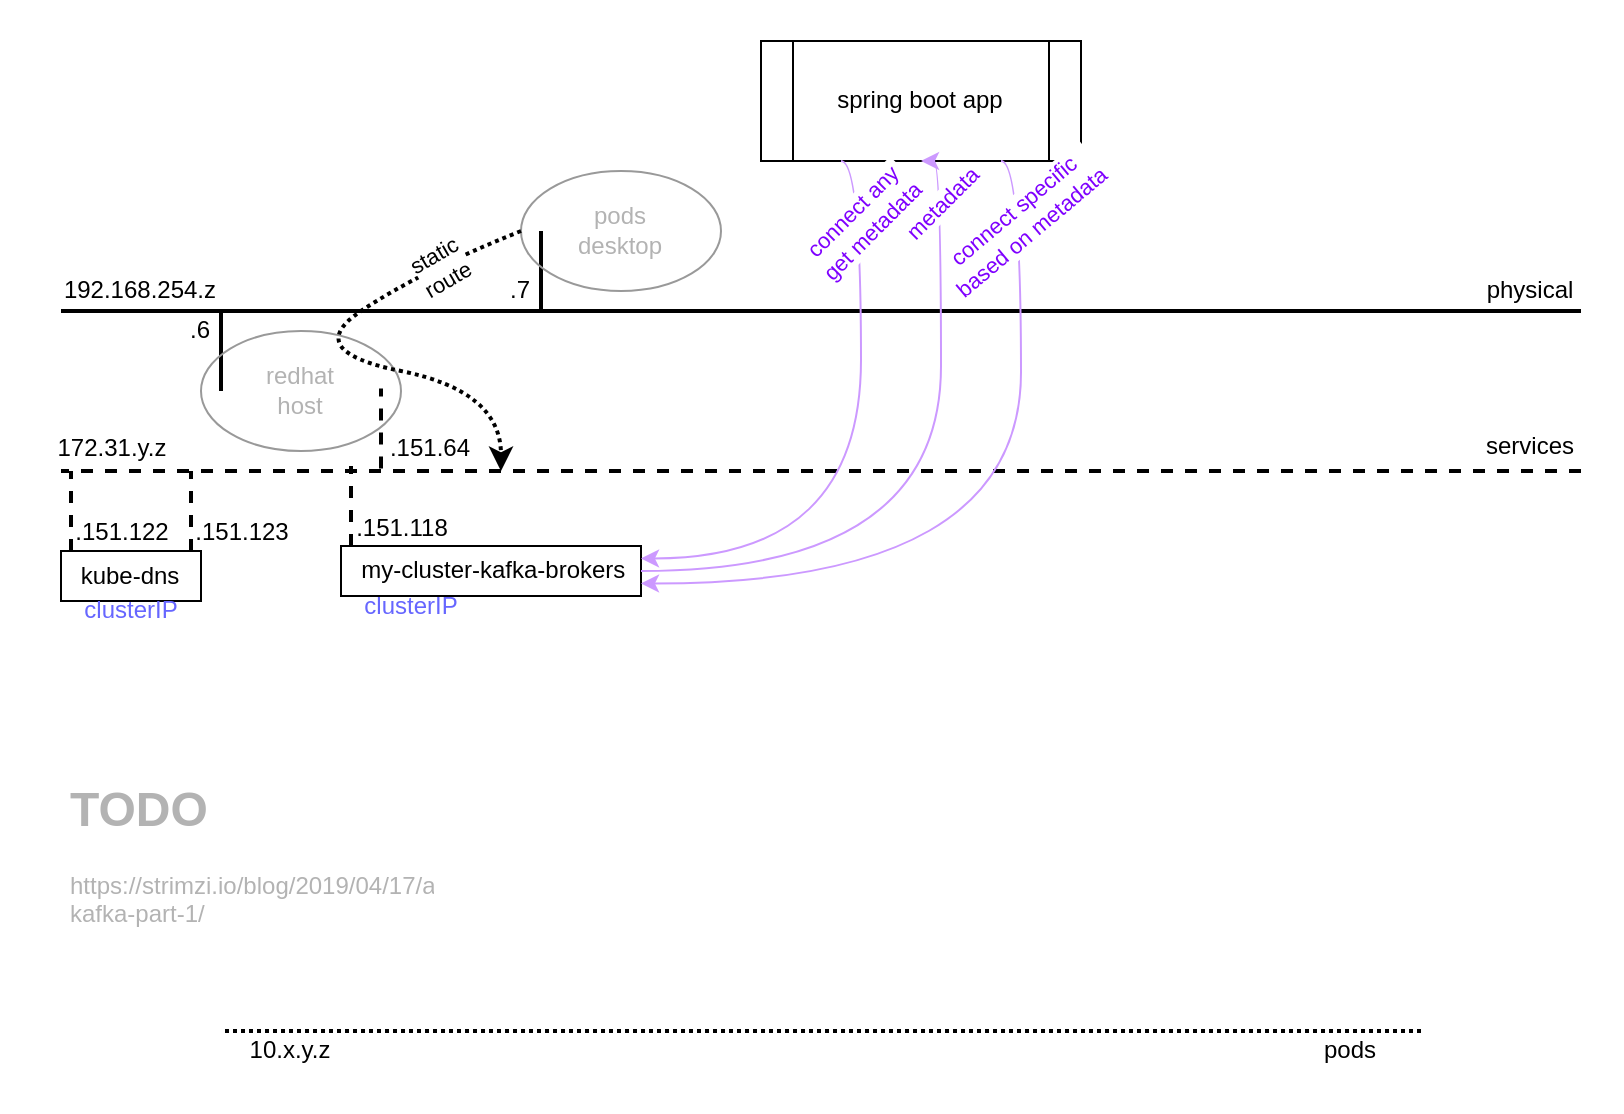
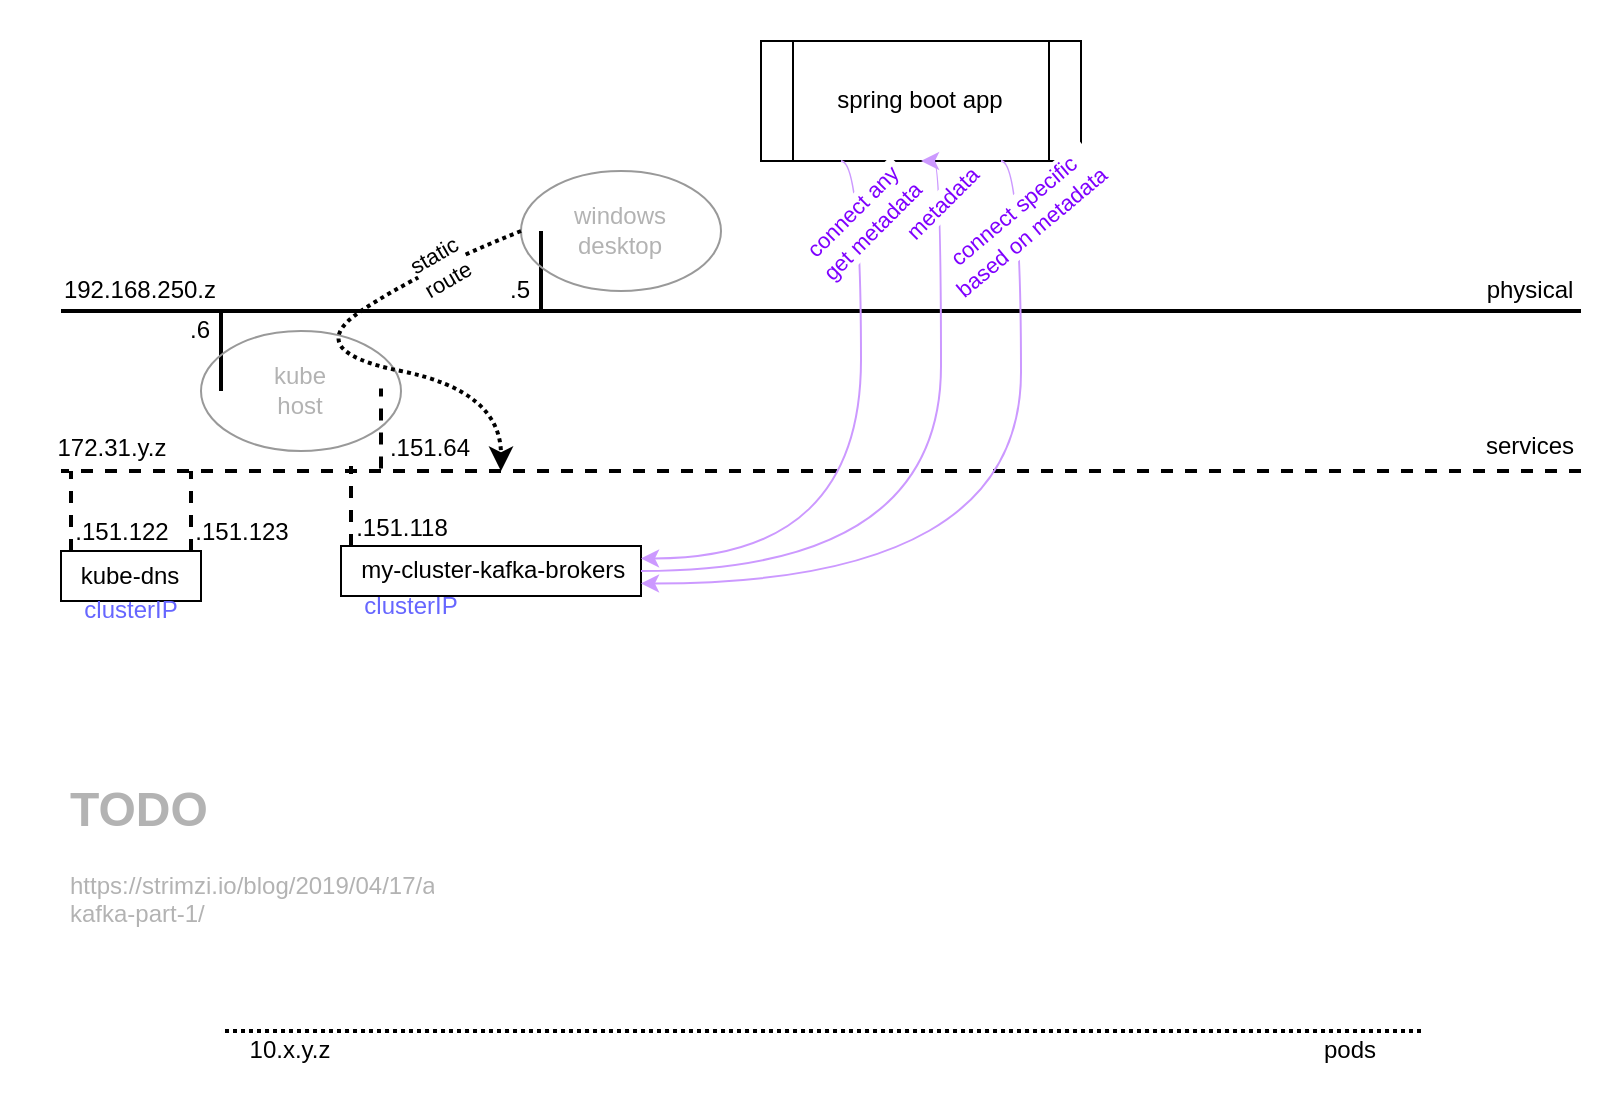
node "pods desktop": label "pods desktop" -> "windows desktop"
node "192.168.254.z": label "192.168.254.z" -> "192.168.250.z"
node ".7": label ".7" -> ".5"
node "redhat host": label "redhat host" -> "kube host"
